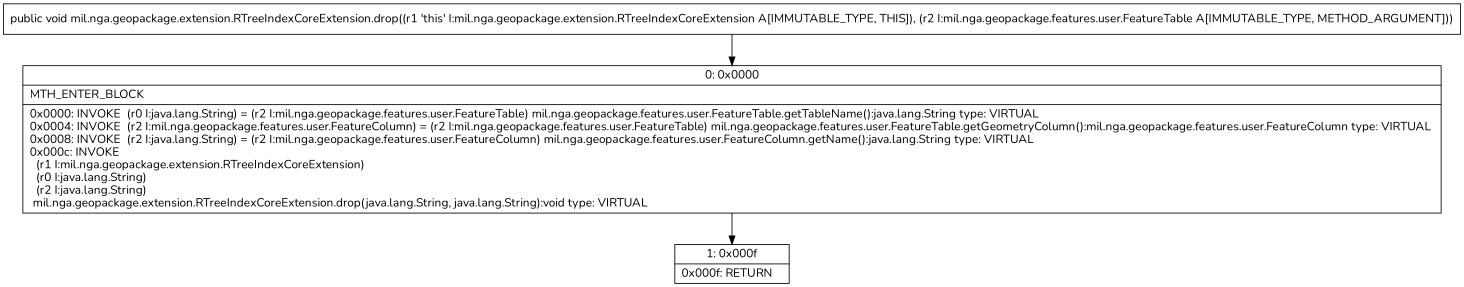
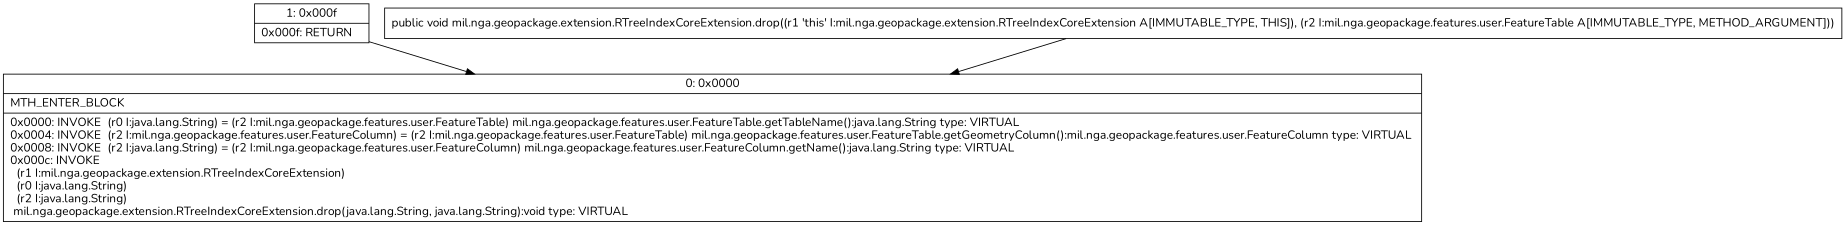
edge "0: 0x0000" -> "1: 0x000f": reversed
